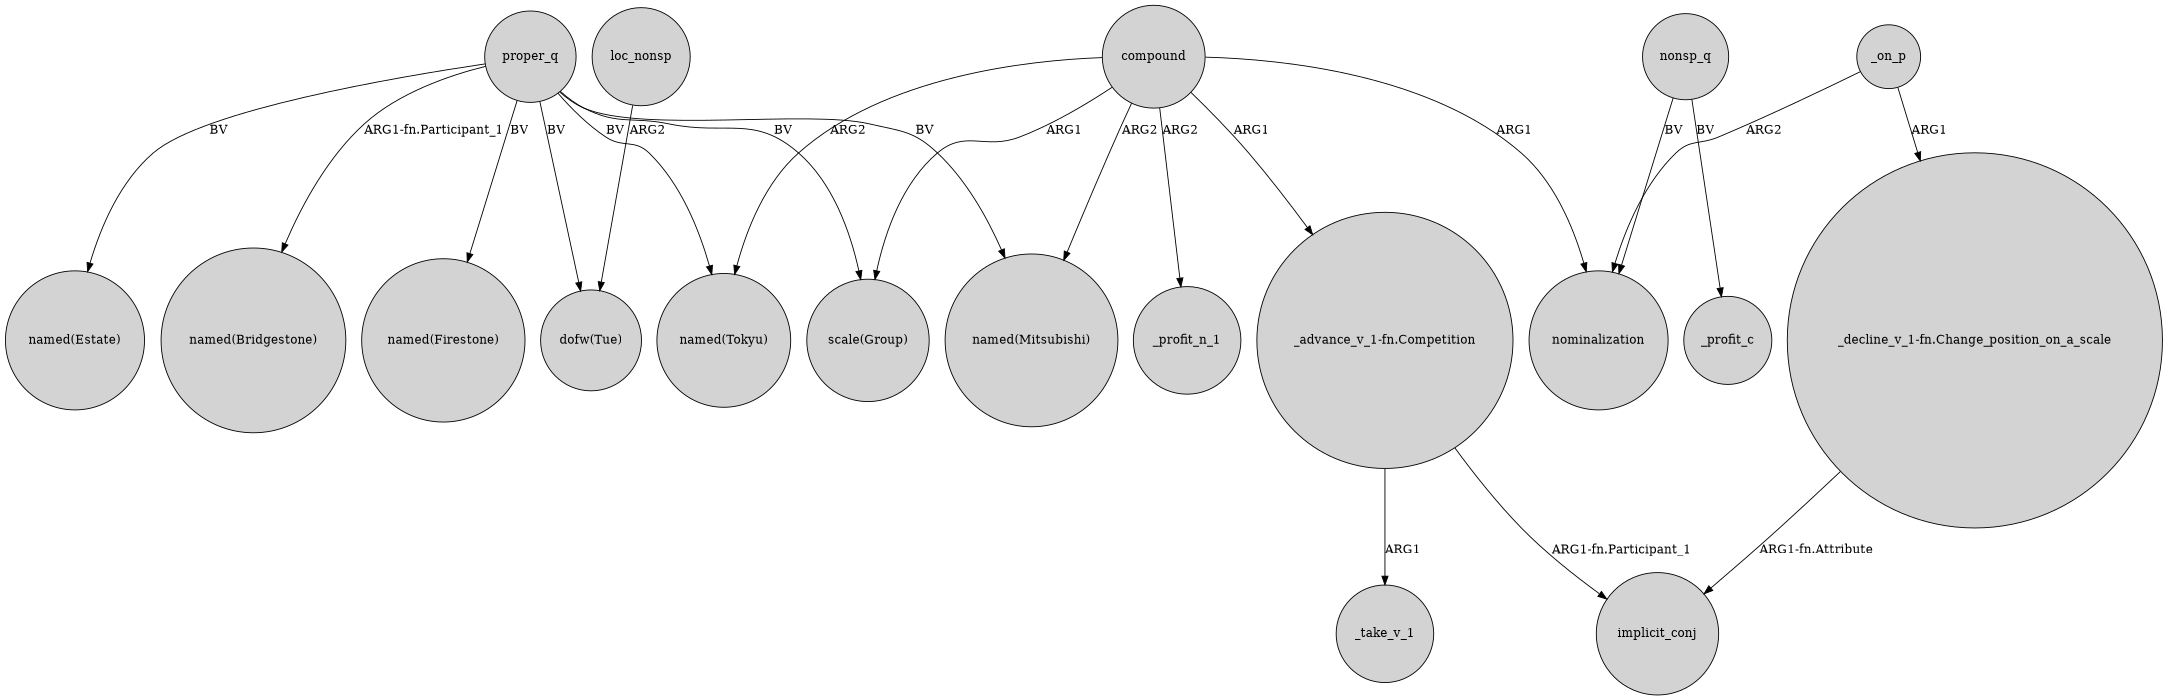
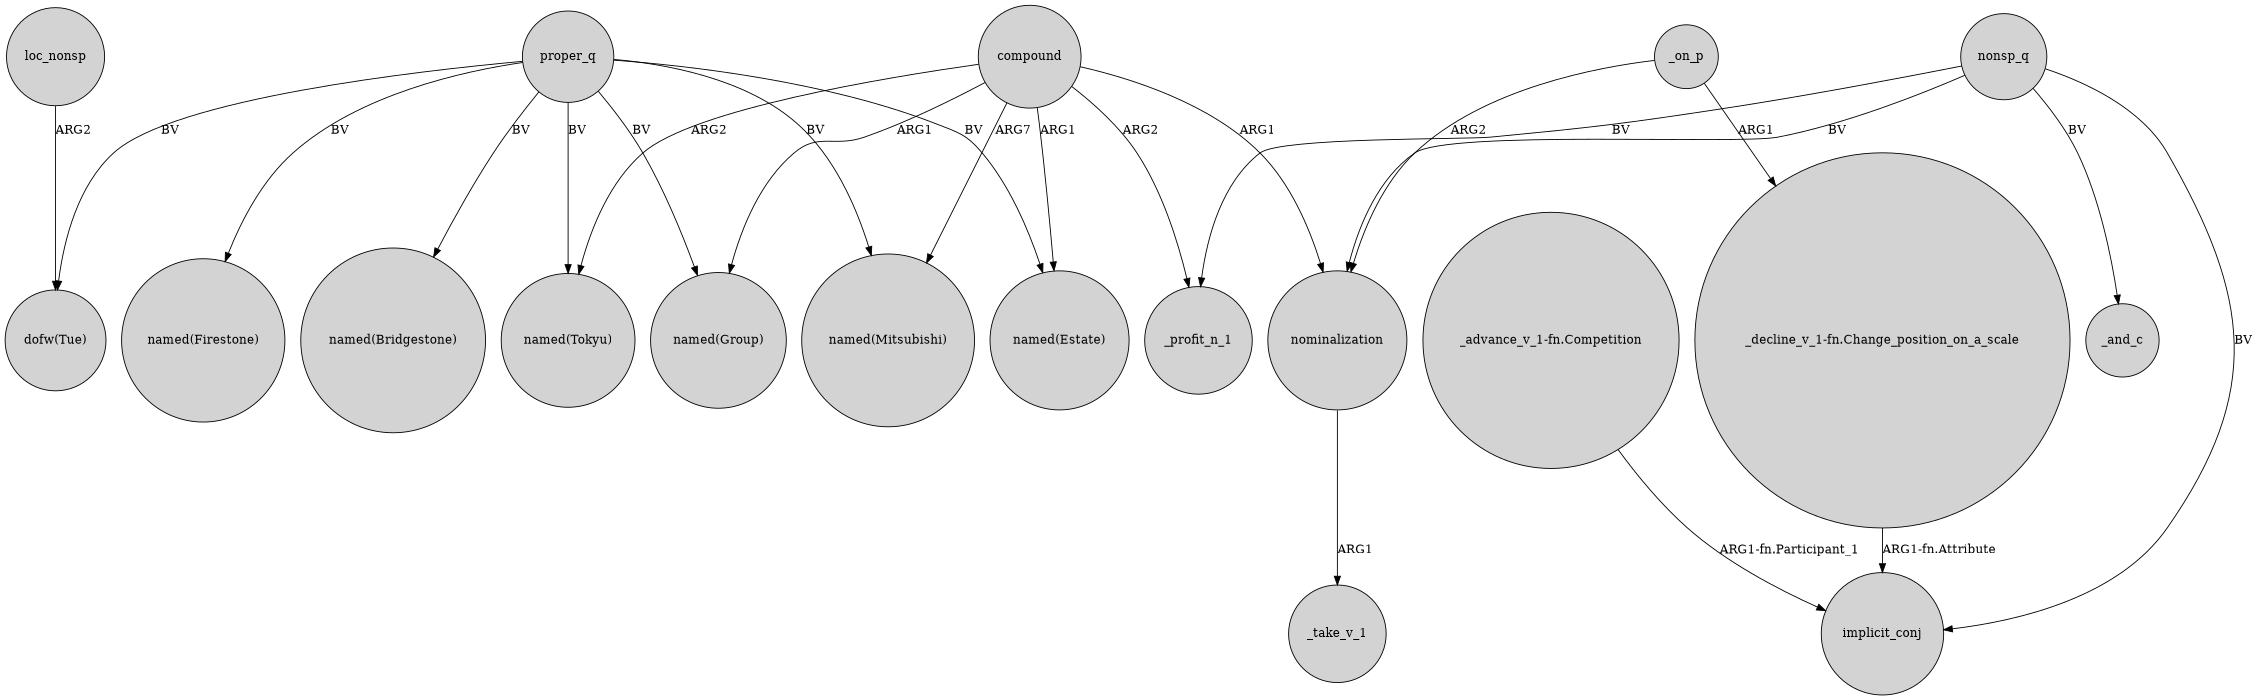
edge "proper_q" -> "named(Bridgestone)": label "ARG1-fn.Participant_1" -> "BV"
edge "compound" -> "named(Mitsubishi)": label "ARG2" -> "ARG7"
edge "nonsp_q" -> "_profit_n_1": added, label "BV"
edge "compound" -> "_advance_v_1-fn.Competition": now "compound" -> "named(Estate)"
node "scale(Group)": label "scale(Group)" -> "named(Group)"
node "_profit_c": label "_profit_c" -> "_and_c"
edge "nonsp_q" -> "implicit_conj": added, label "BV"
edge "_advance_v_1-fn.Competition" -> "_take_v_1": now "nominalization" -> "_take_v_1"
